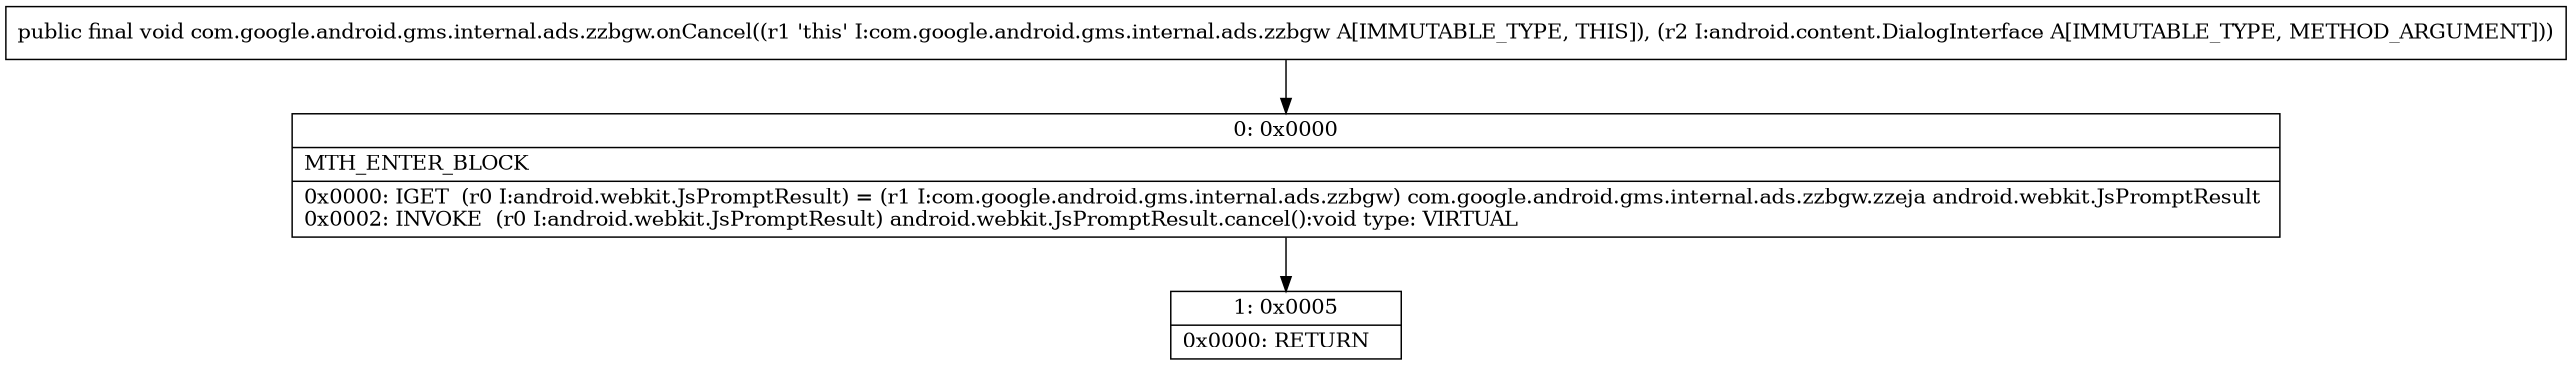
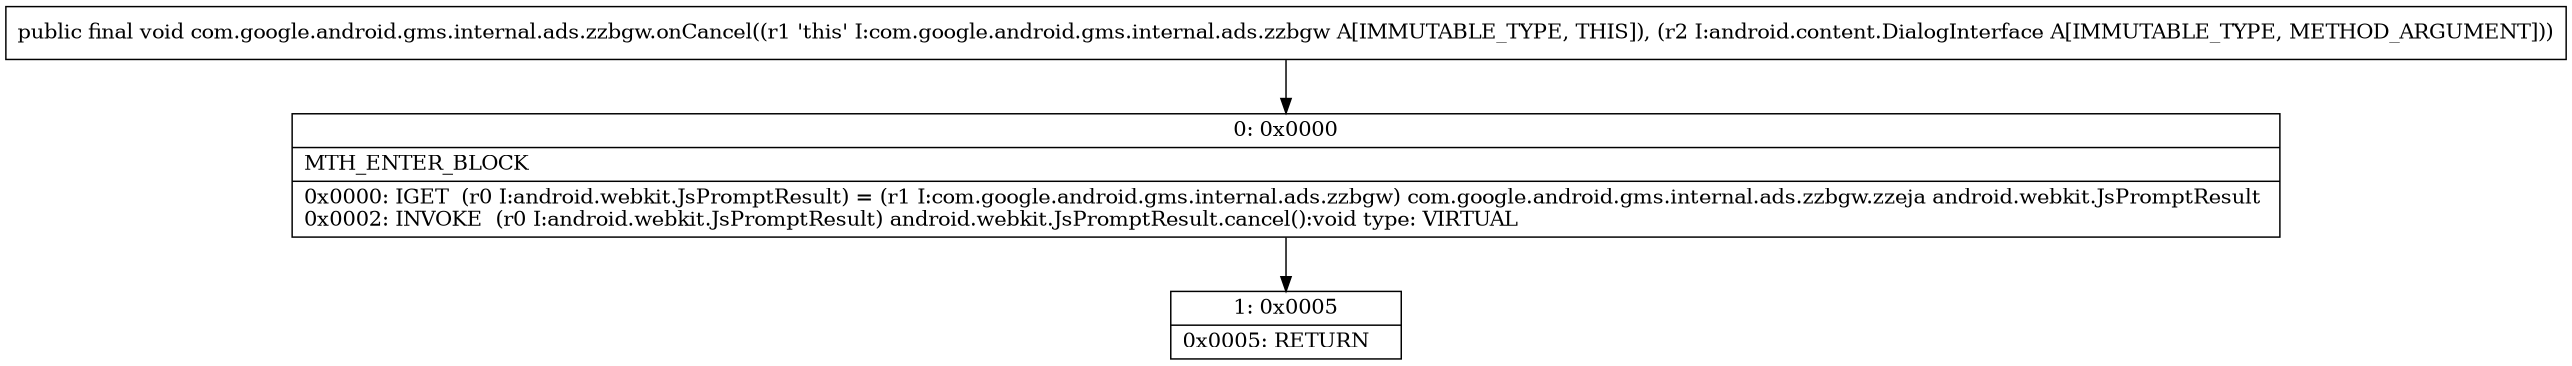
node "1: 0x0005": text "0x0000: RETURN" -> "0x0005: RETURN"
